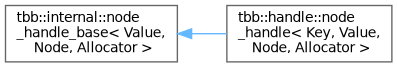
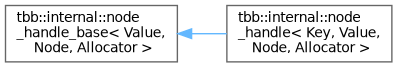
node "tbb::handle::node _handle< Key, Value, Node, Allocator >": label "tbb::handle::node _handle< Key, Value, Node, Allocator >" -> "tbb::internal::node _handle< Key, Value, Node, Allocator >"
